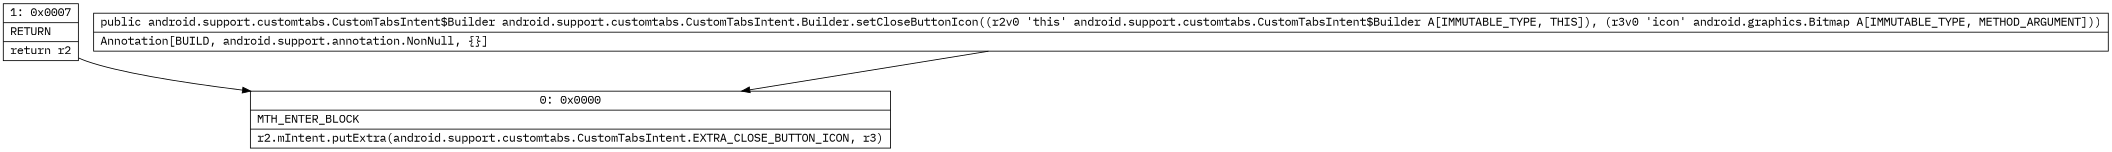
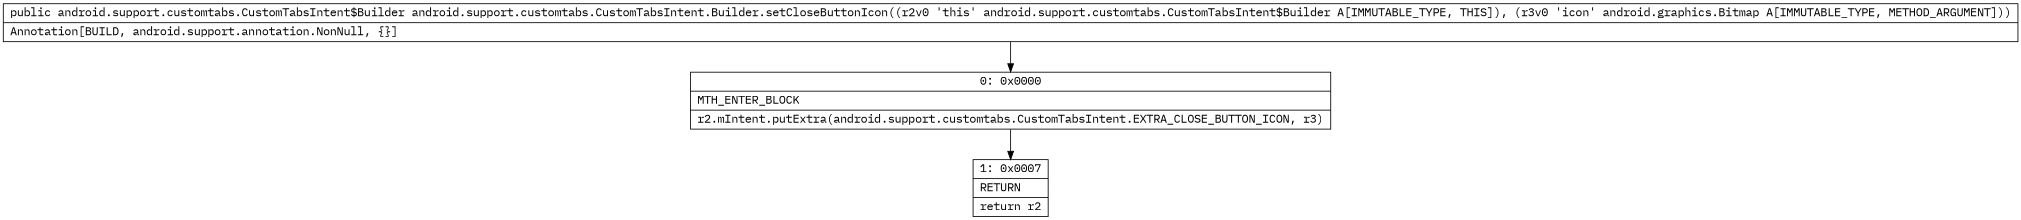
edge "1: 0x0007" -> "0: 0x0000": reversed
